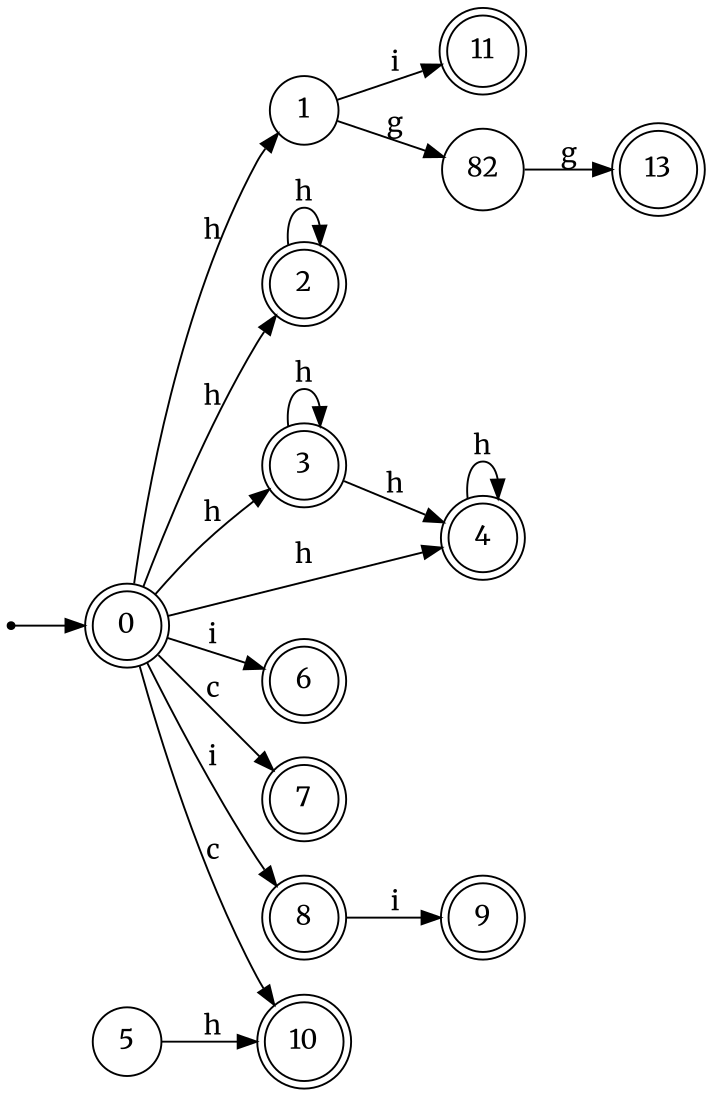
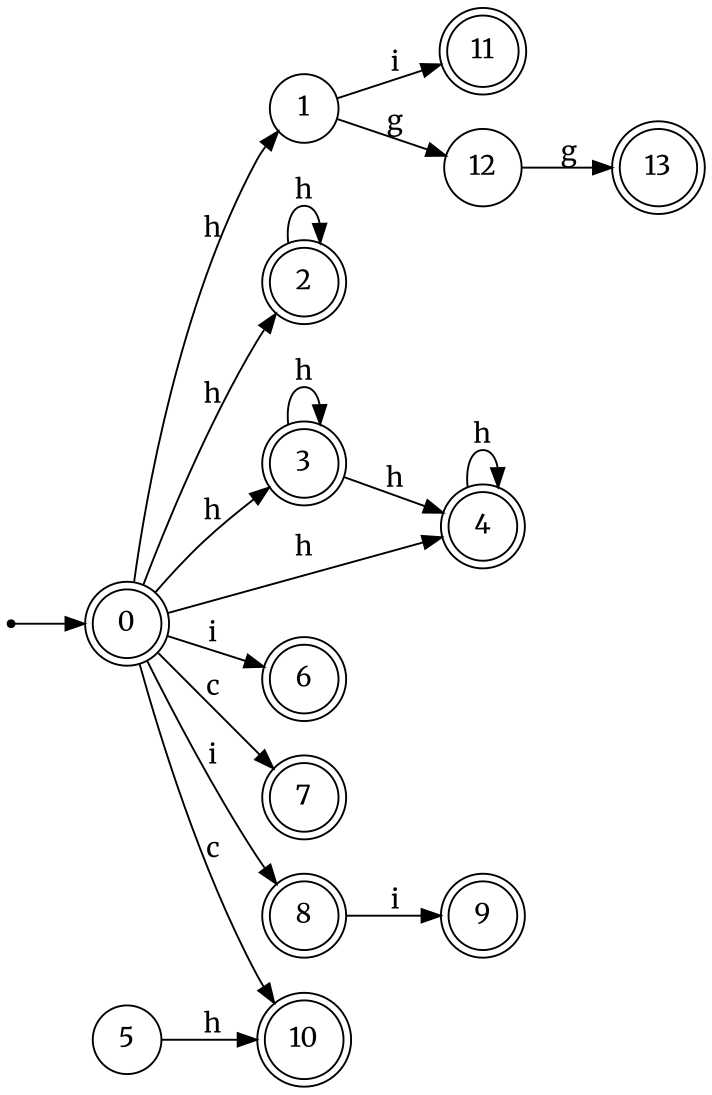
node "82": label "82" -> "12"
